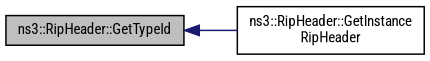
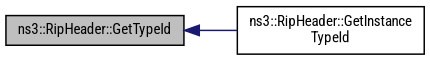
node "ns3::RipHeader::GetInstance RipHeader": label "ns3::RipHeader::GetInstance RipHeader" -> "ns3::RipHeader::GetInstance TypeId"
